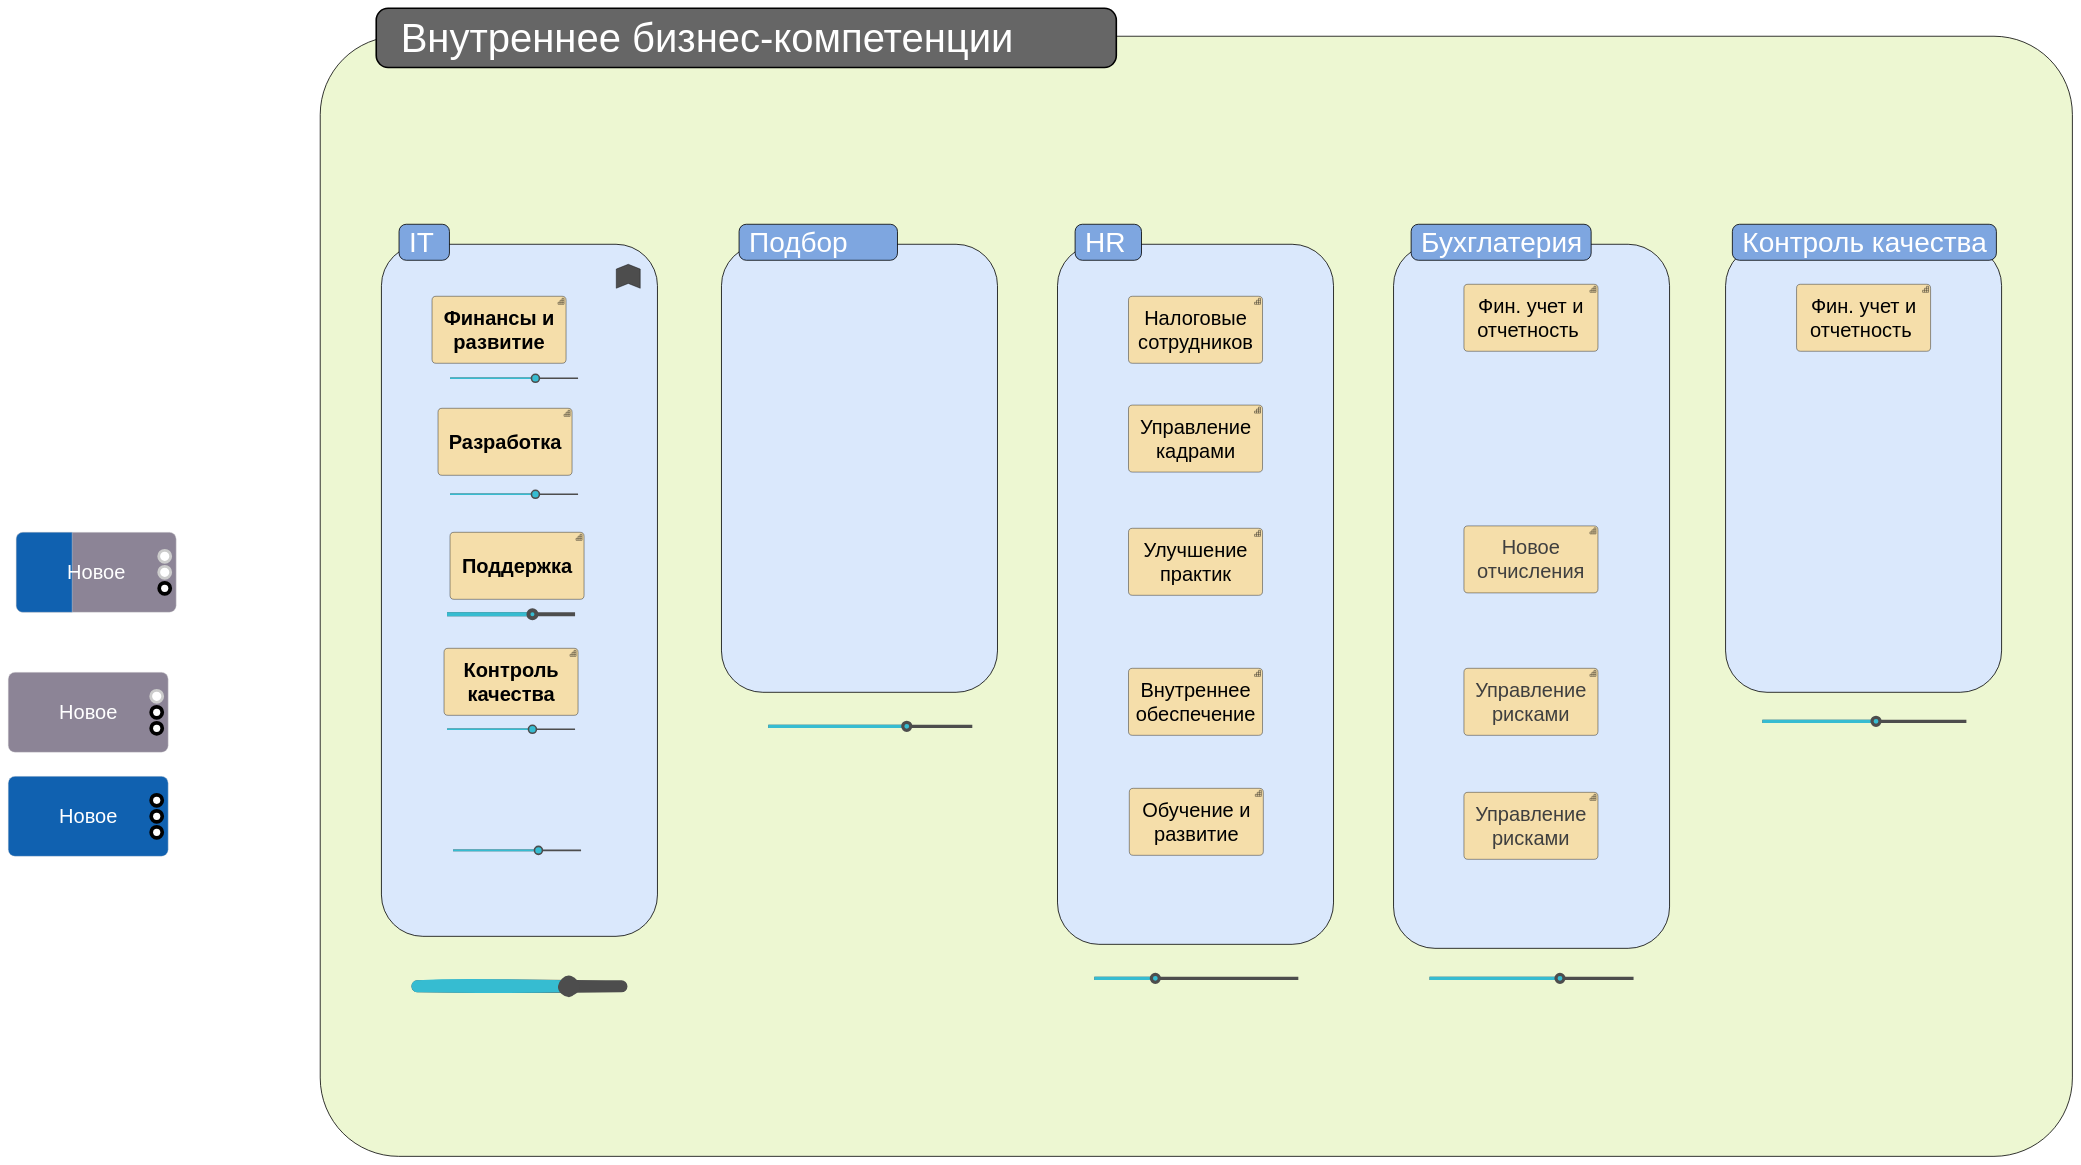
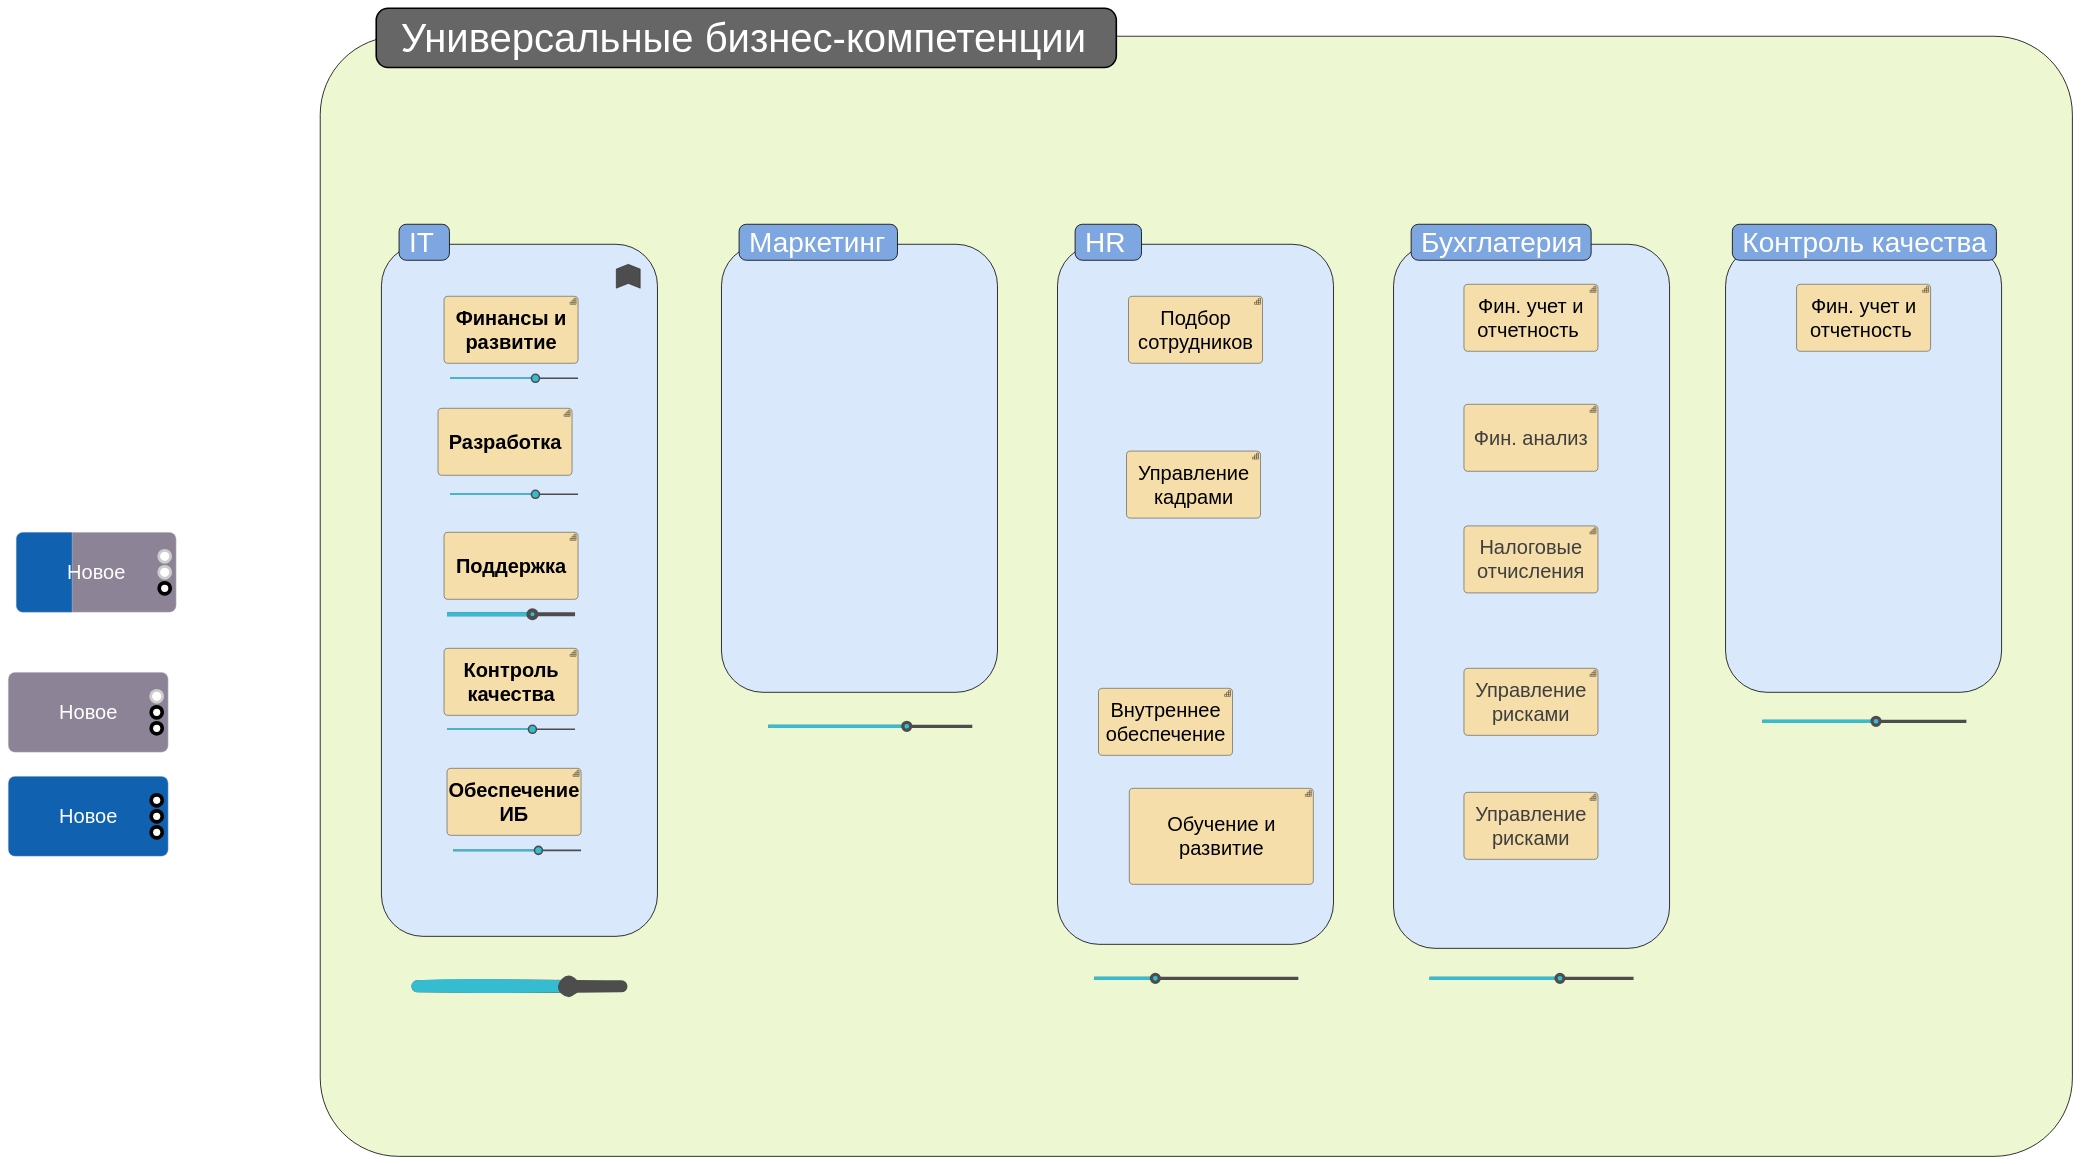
node "Внутреннее бизнес-компетенции": label "Внутреннее бизнес-компетенции" -> "Универсальные бизнес-компетенции"
node "Подбор": label "Подбор" -> "Маркетинг"
node "Финансы и развитие": moved (499, 330) -> (511, 330)
node "Налоговые сотрудников": label "Налоговые сотрудников" -> "Подбор сотрудников"
node "Фин. анализ": added
node "Управление кадрами": moved (1195, 439) -> (1193, 485)
node "Новое отчисления": label "Новое отчисления" -> "Налоговые отчисления"
node "Улучшение практик": removed
node "Поддержка": moved (517, 566) -> (511, 566)
node "Внутреннее обеспечение": moved (1195, 702) -> (1165, 722)
node "Обеспечение ИБ": added
node "Обучение и развитие": size 134x67 -> 184x96
